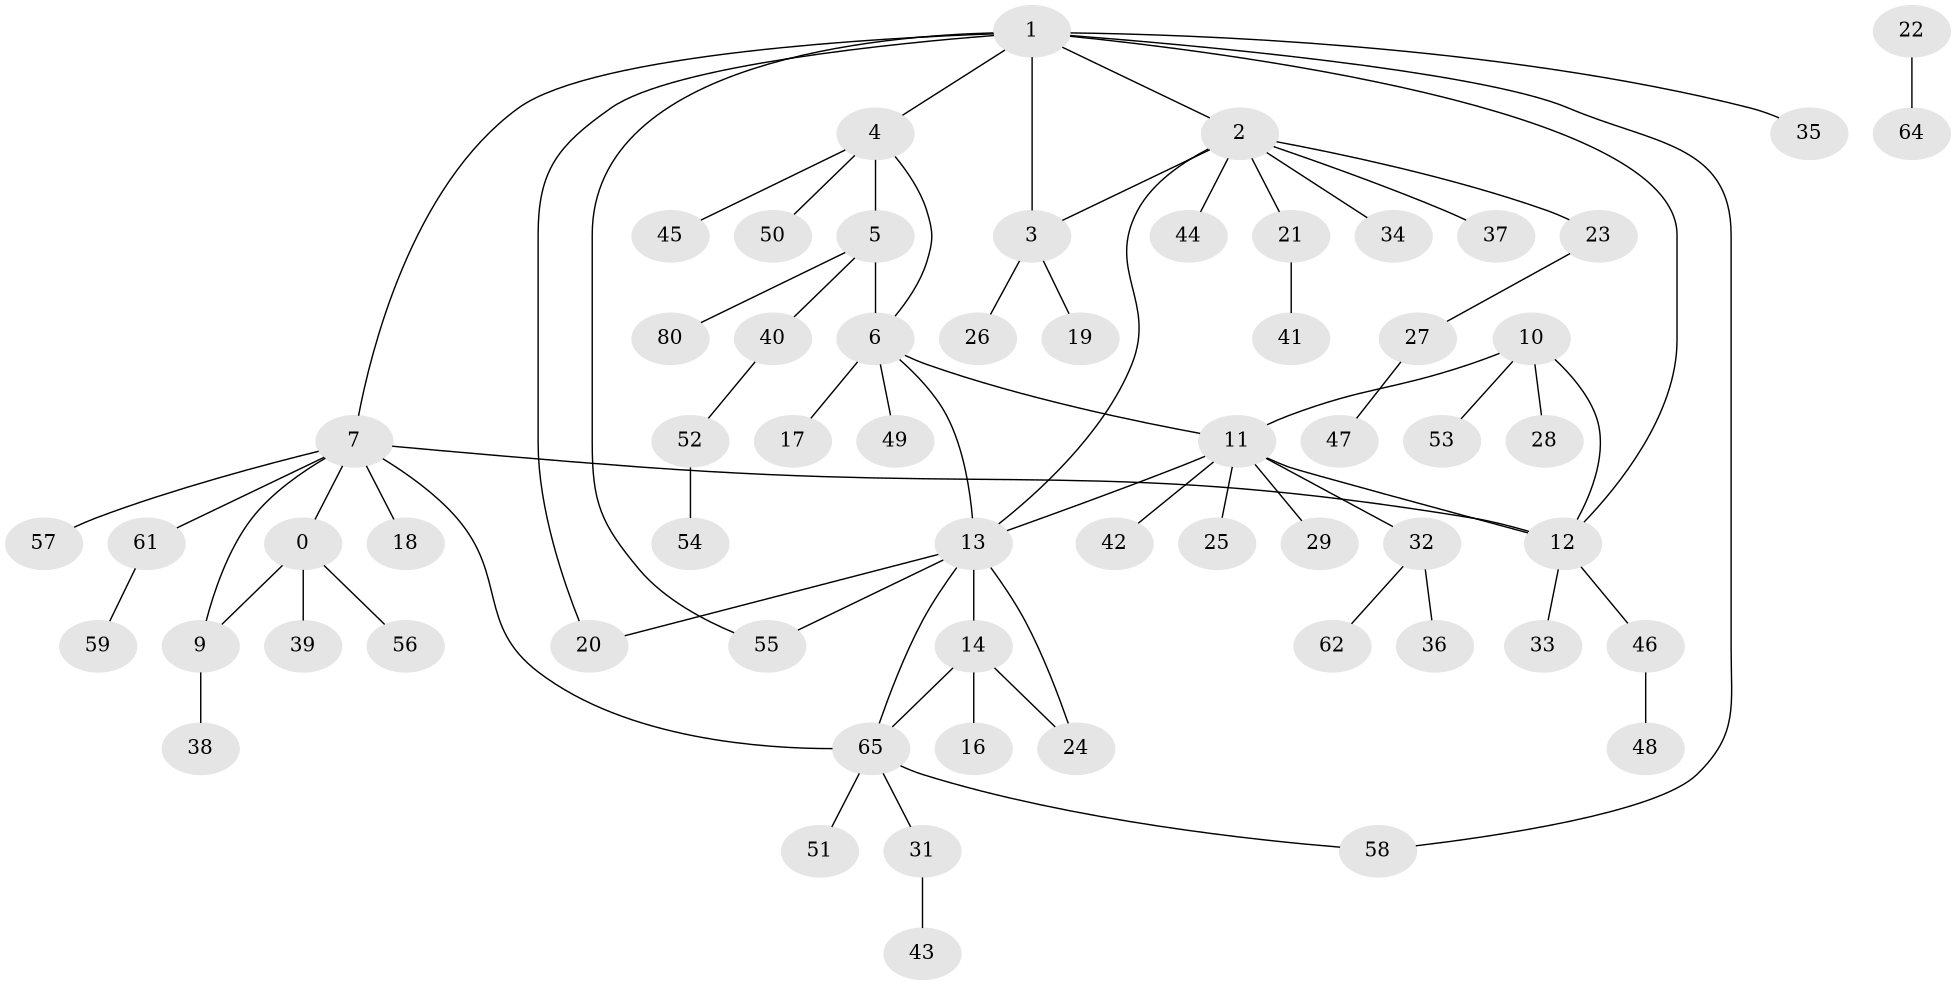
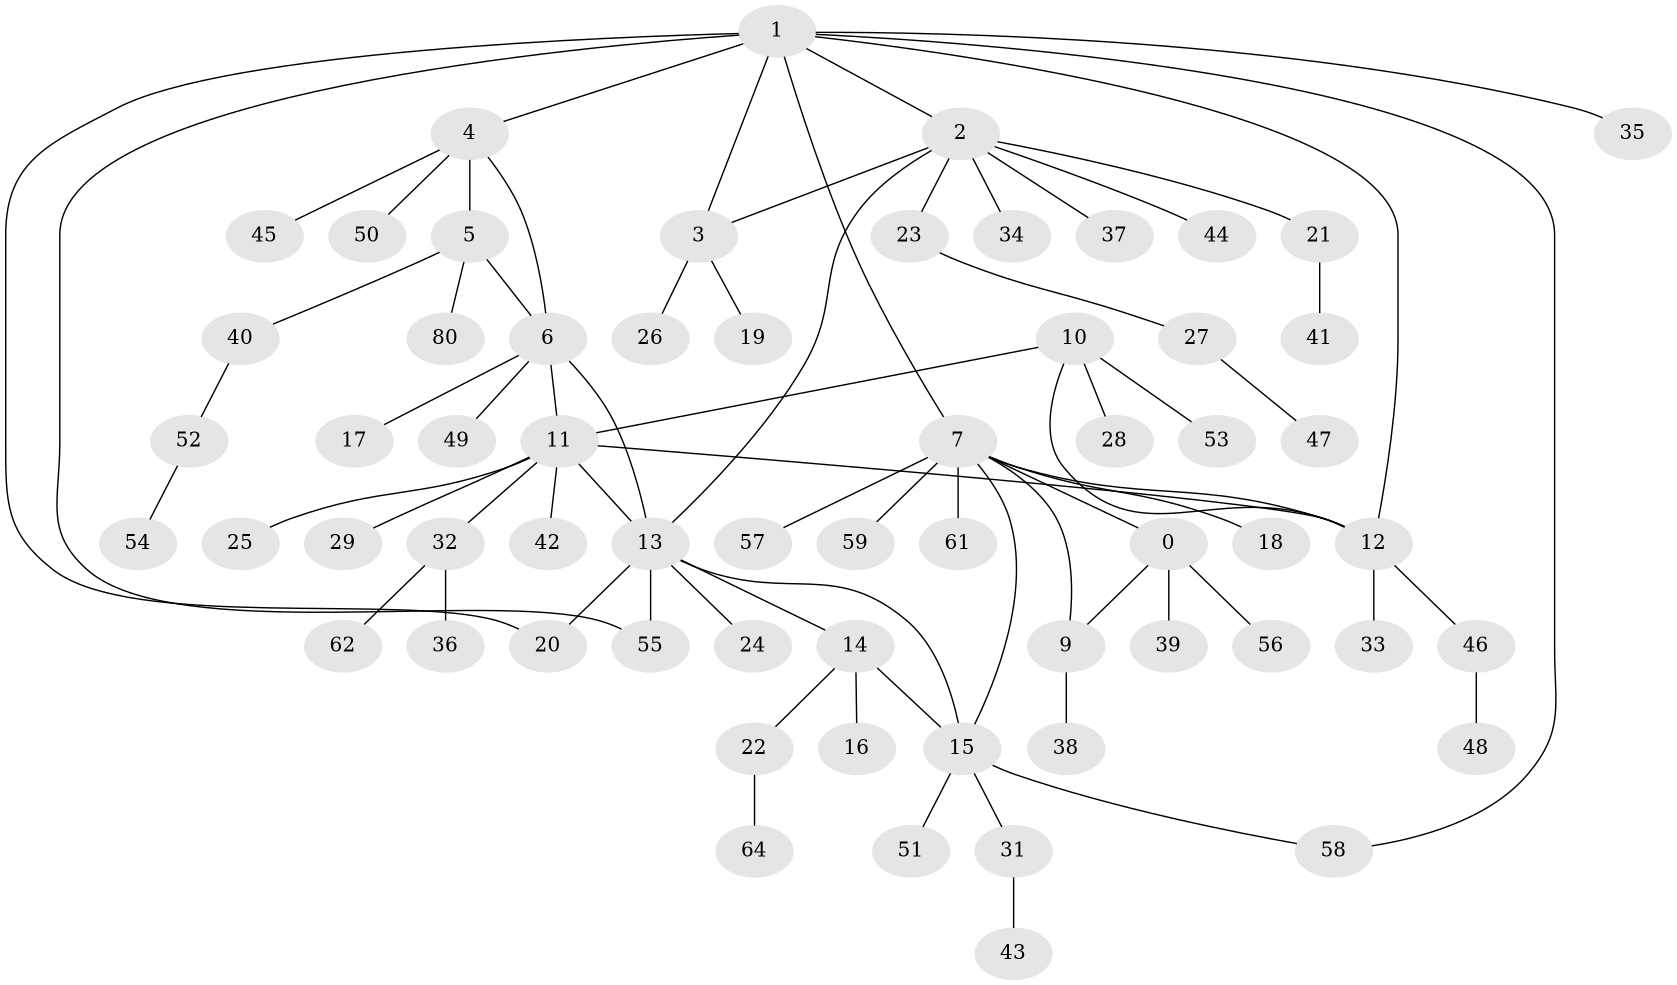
edge "61" -- "59": now "7" -- "59"
edge "14" -- "24": now "14" -- "22"
node "65": label "65" -> "15"
